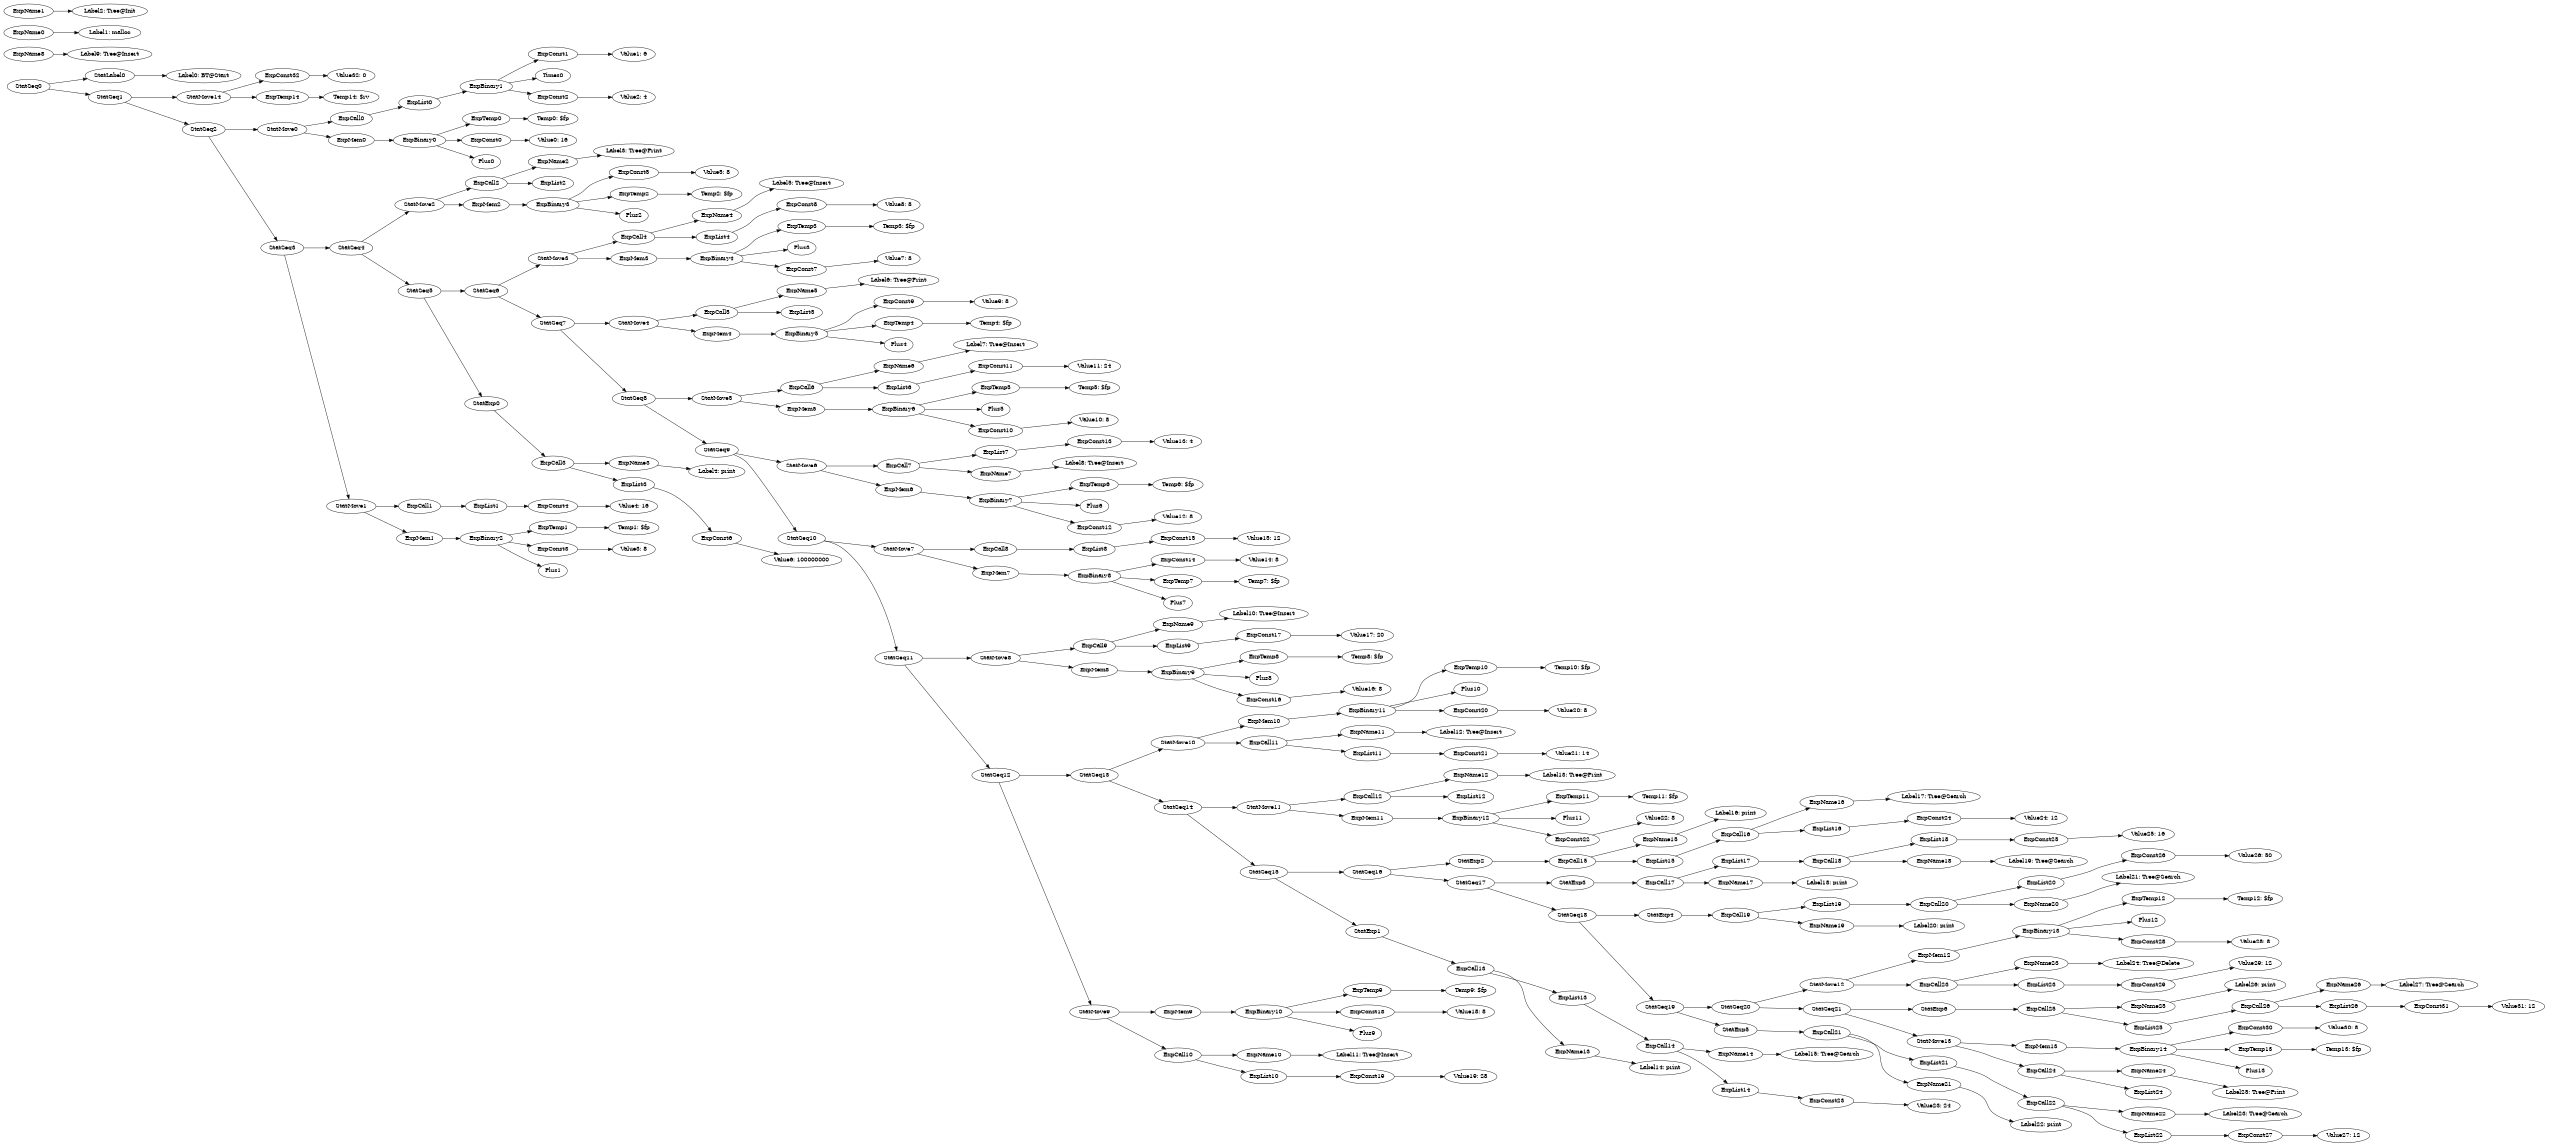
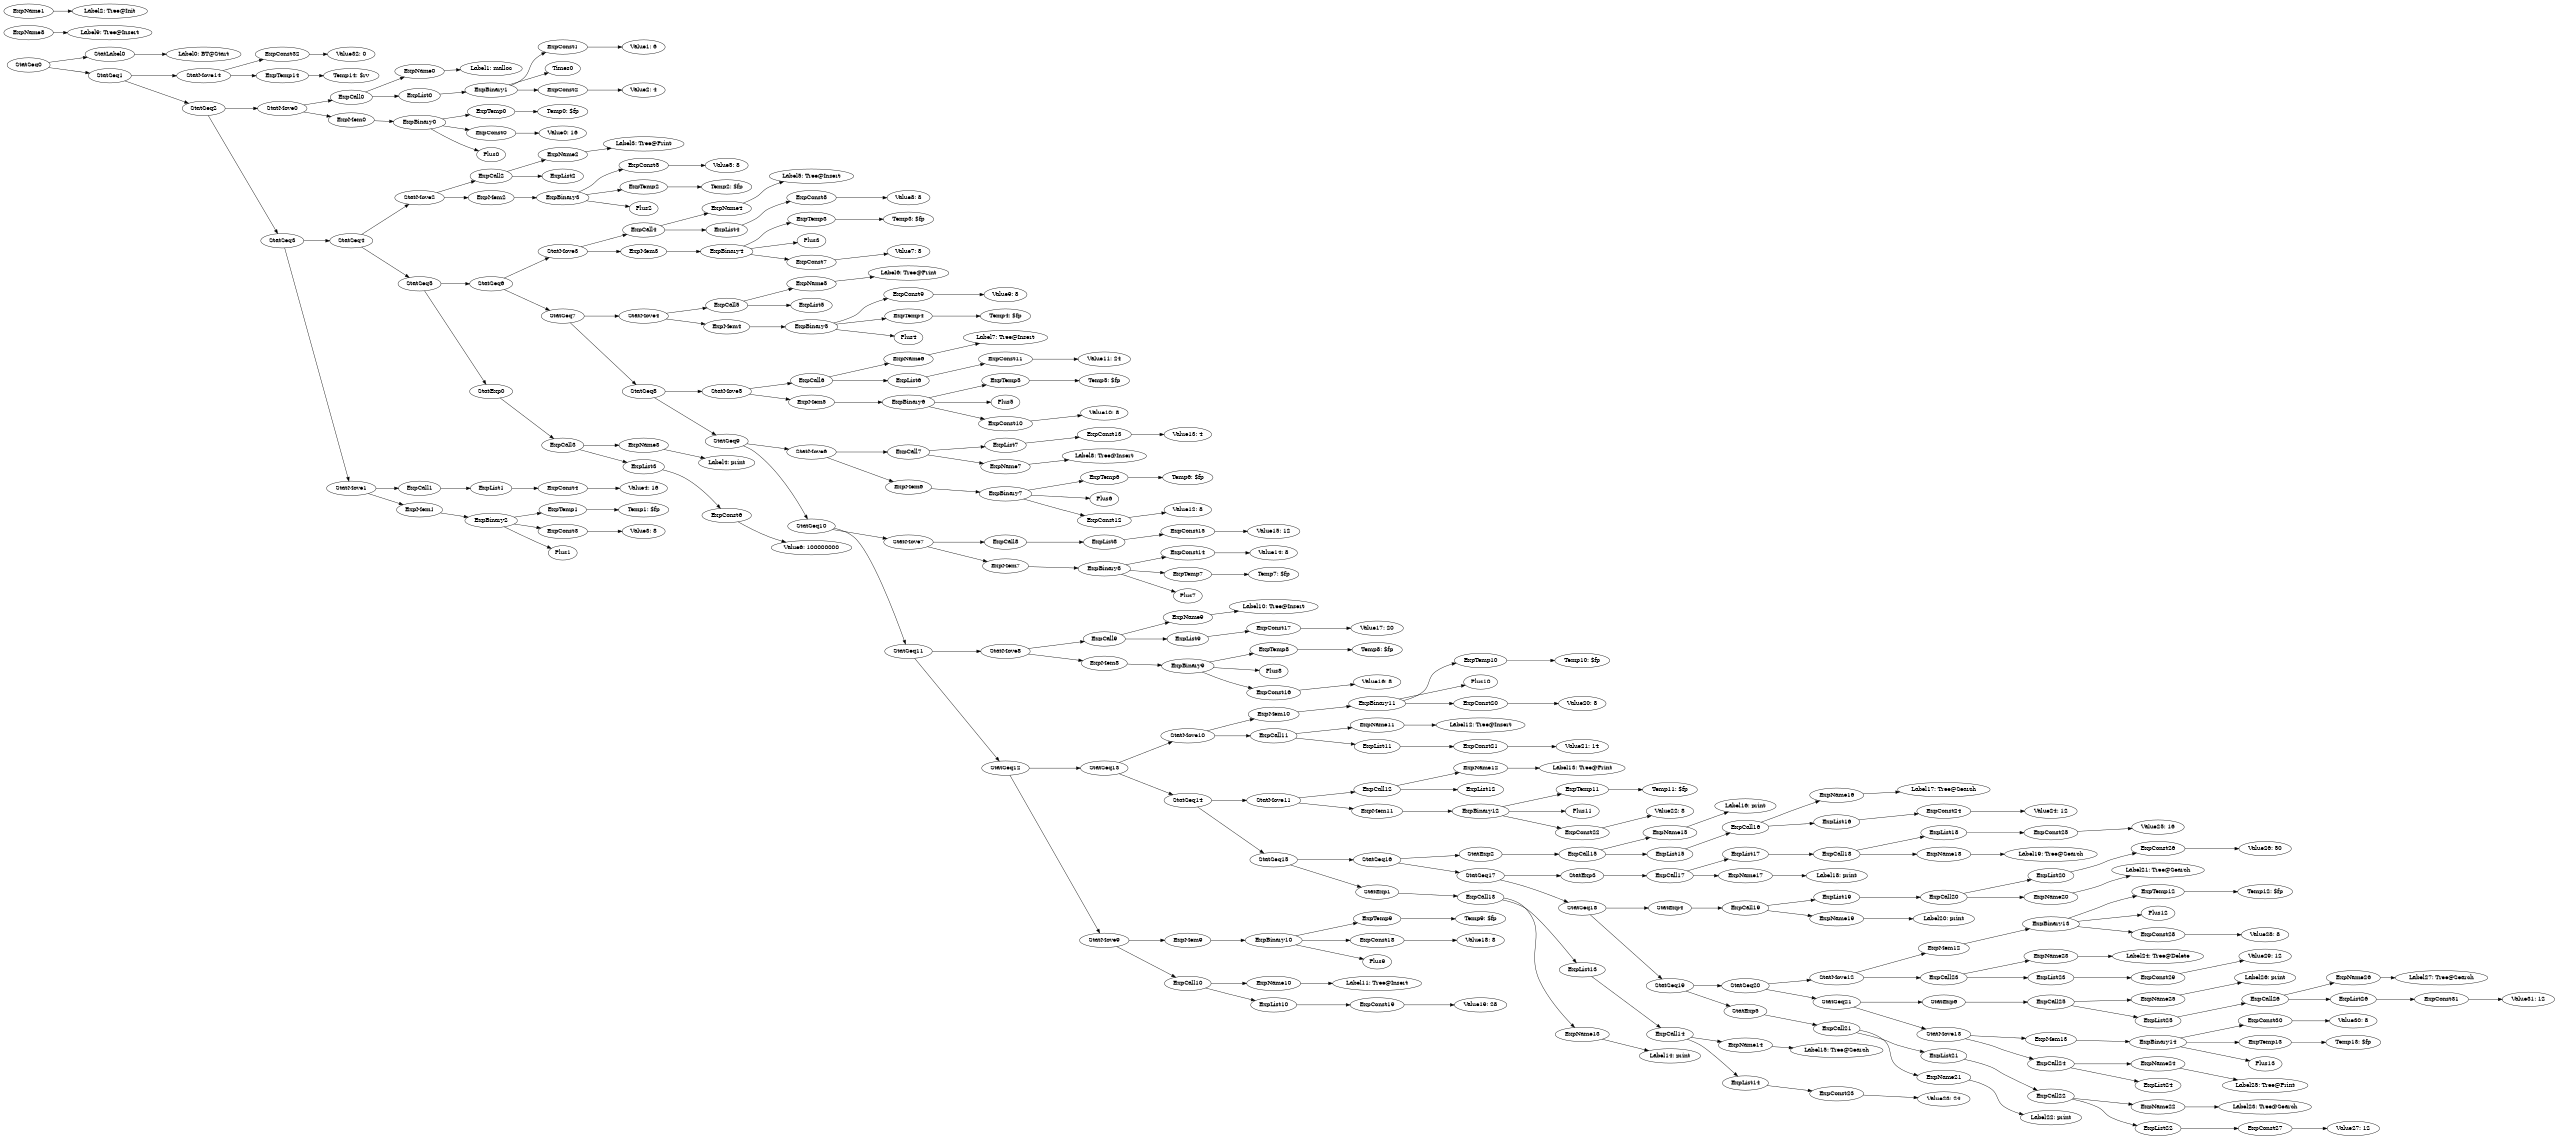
edge "ExpCall0" -> "ExpName0": added
